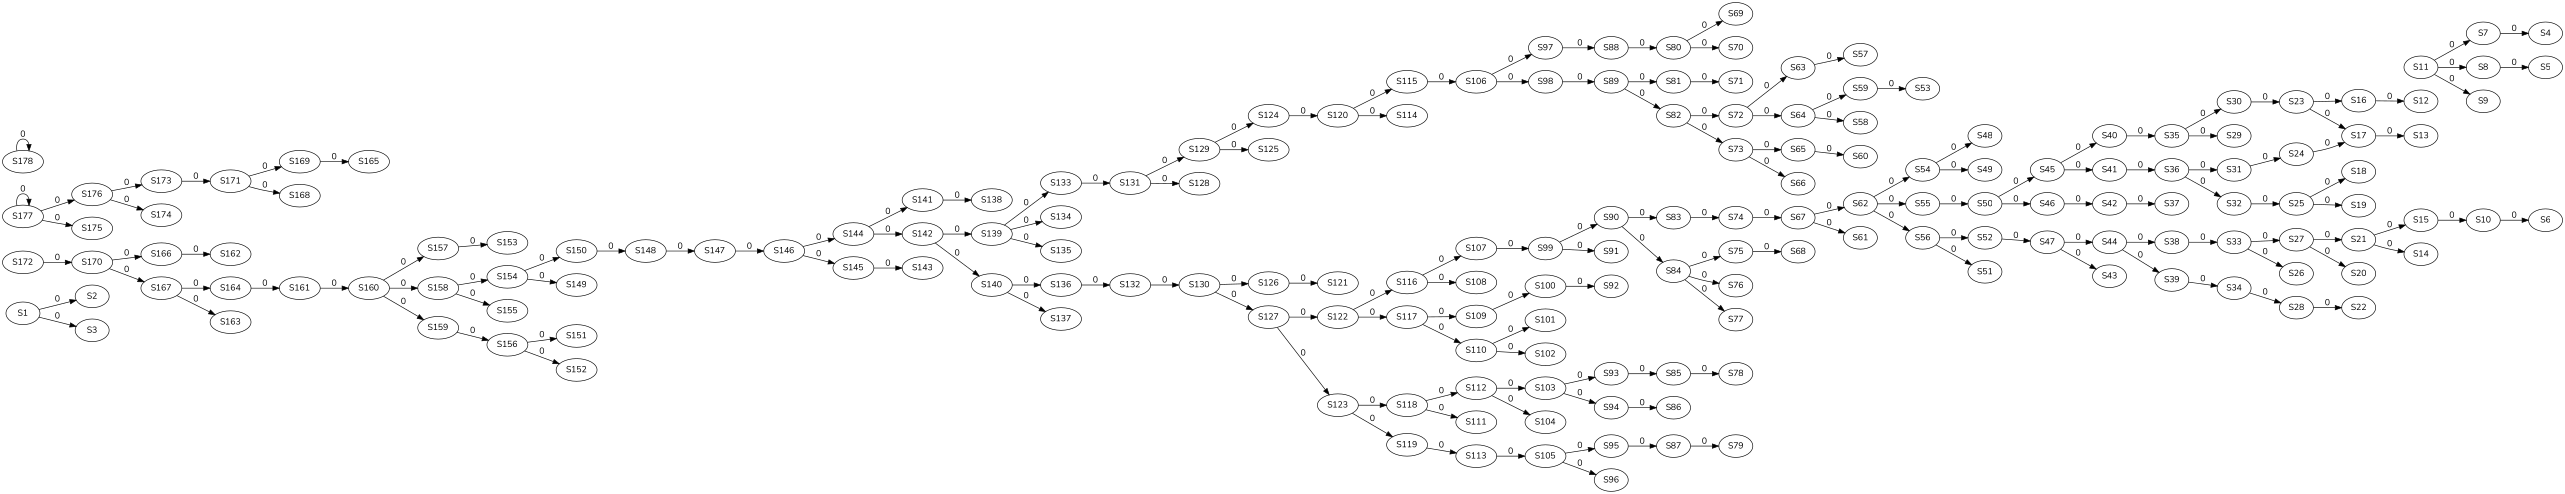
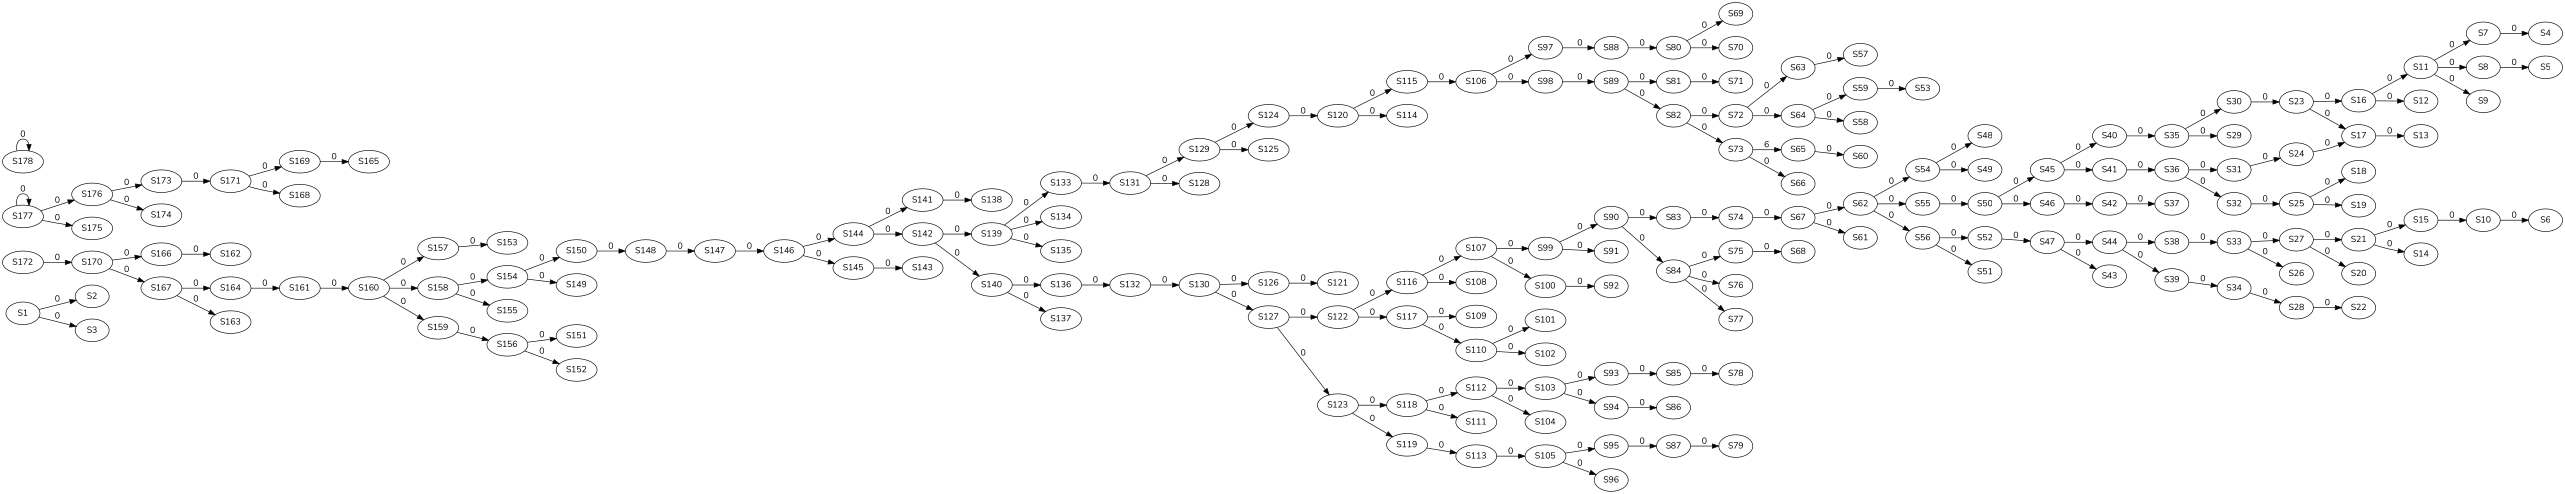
edge "S16" -> "S11": added, label "0"
edge "S73" -> "S65": label "0" -> "6"
edge "S109" -> "S100": now "S107" -> "S100"
